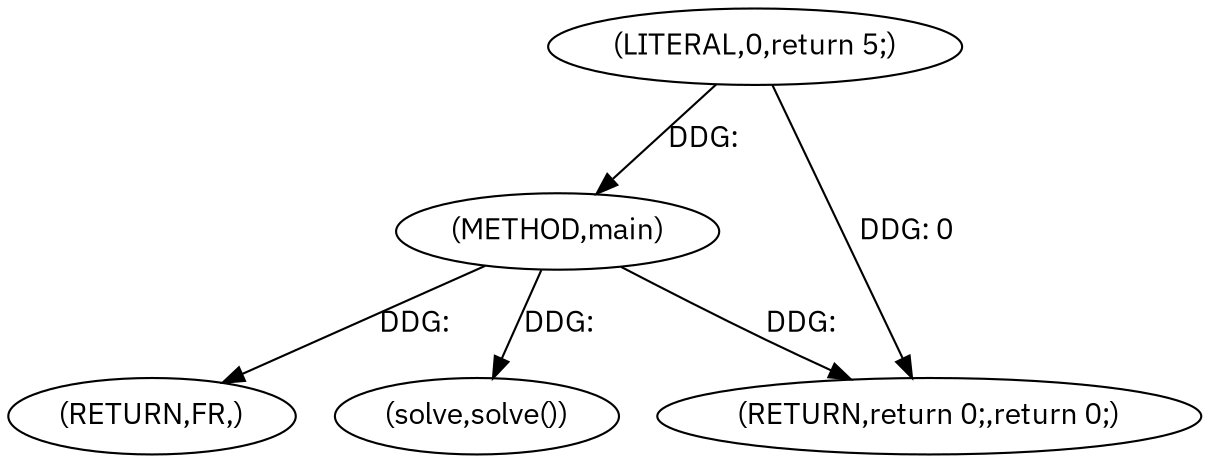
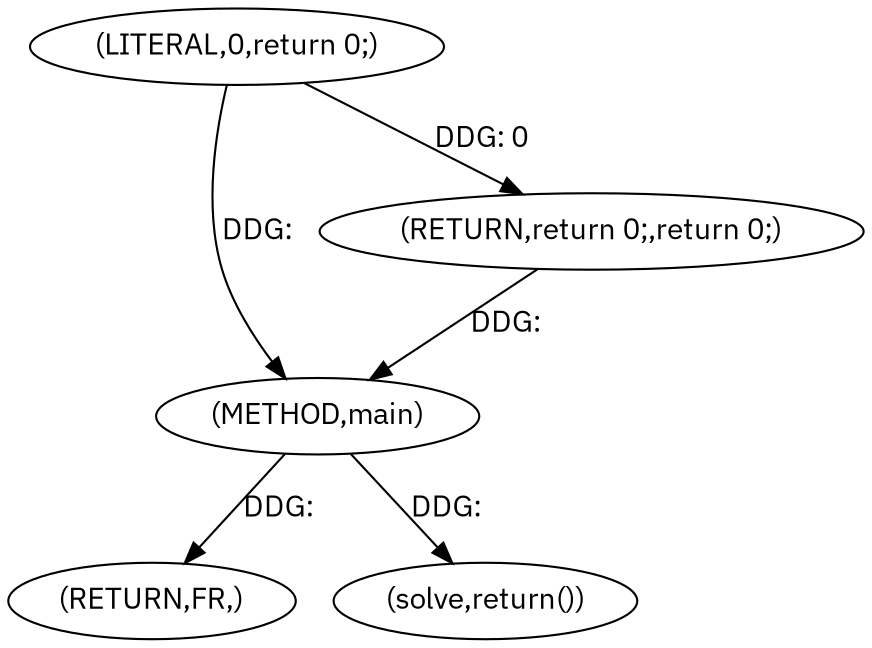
node "(LITERAL,0,return 5;)": label "(LITERAL,0,return 5;)" -> "(LITERAL,0,return 0;)"
edge "(METHOD,main)" -> "(RETURN,return 0;,return 0;)": reversed
node "(solve,solve())": label "(solve,solve())" -> "(solve,return())"
